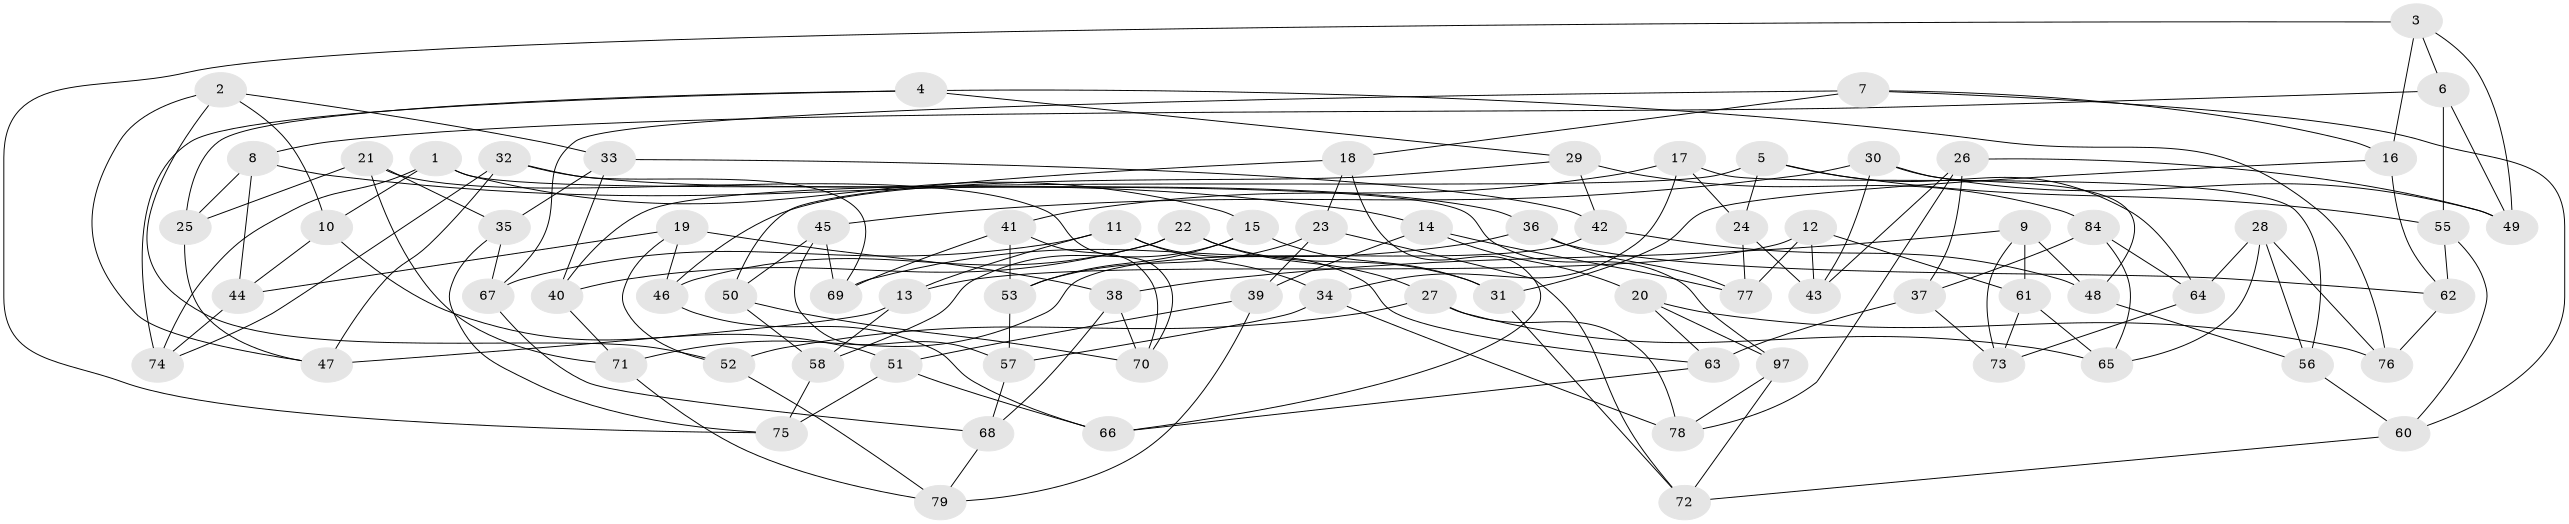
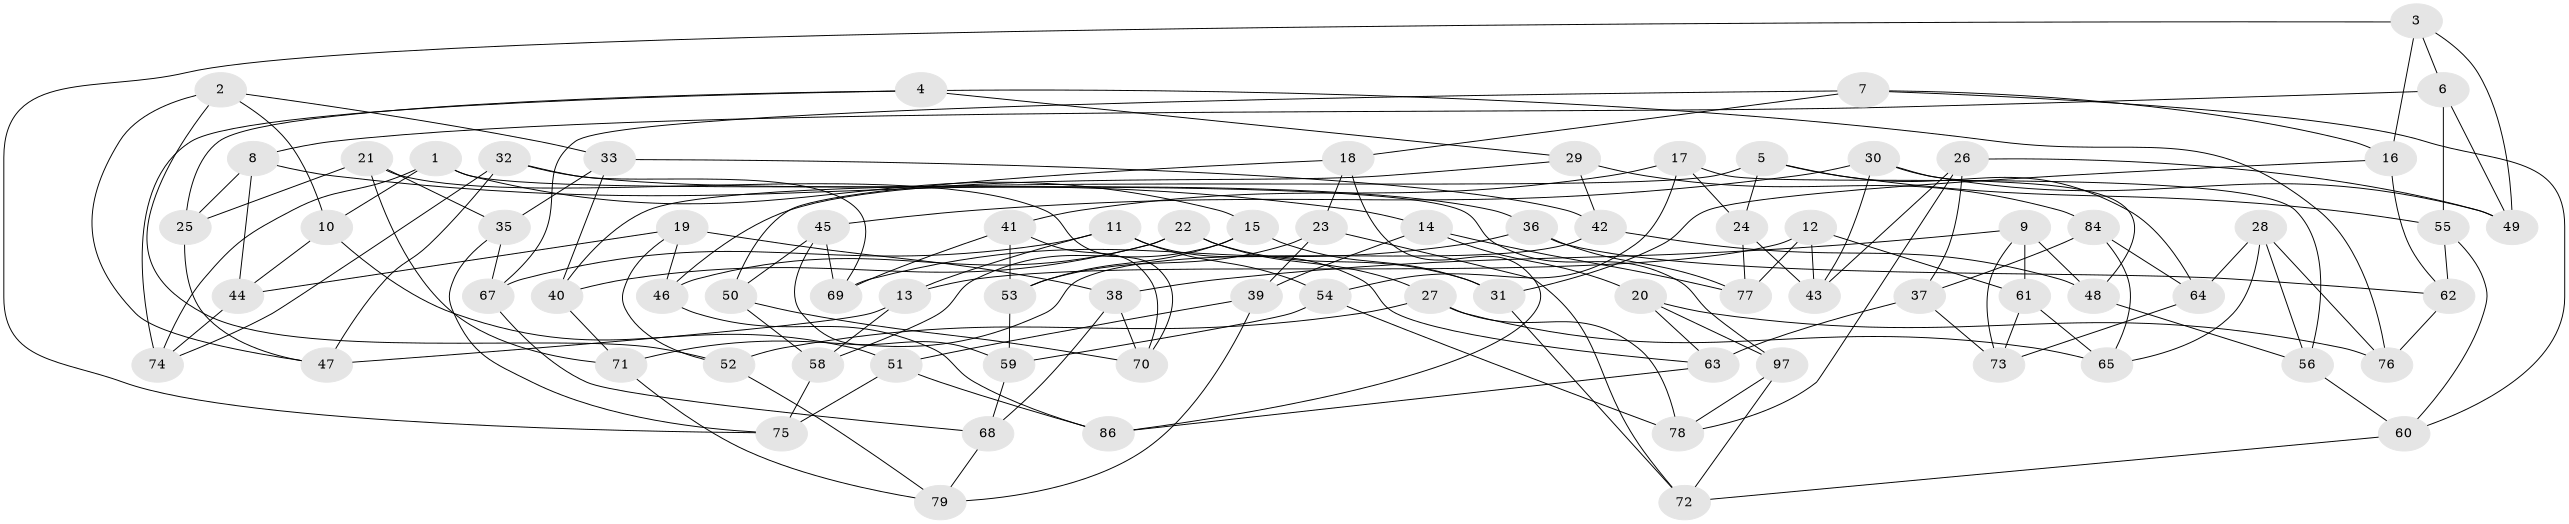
node "34": label "34" -> "54"
node "57": label "57" -> "59"
node "66": label "66" -> "86"
